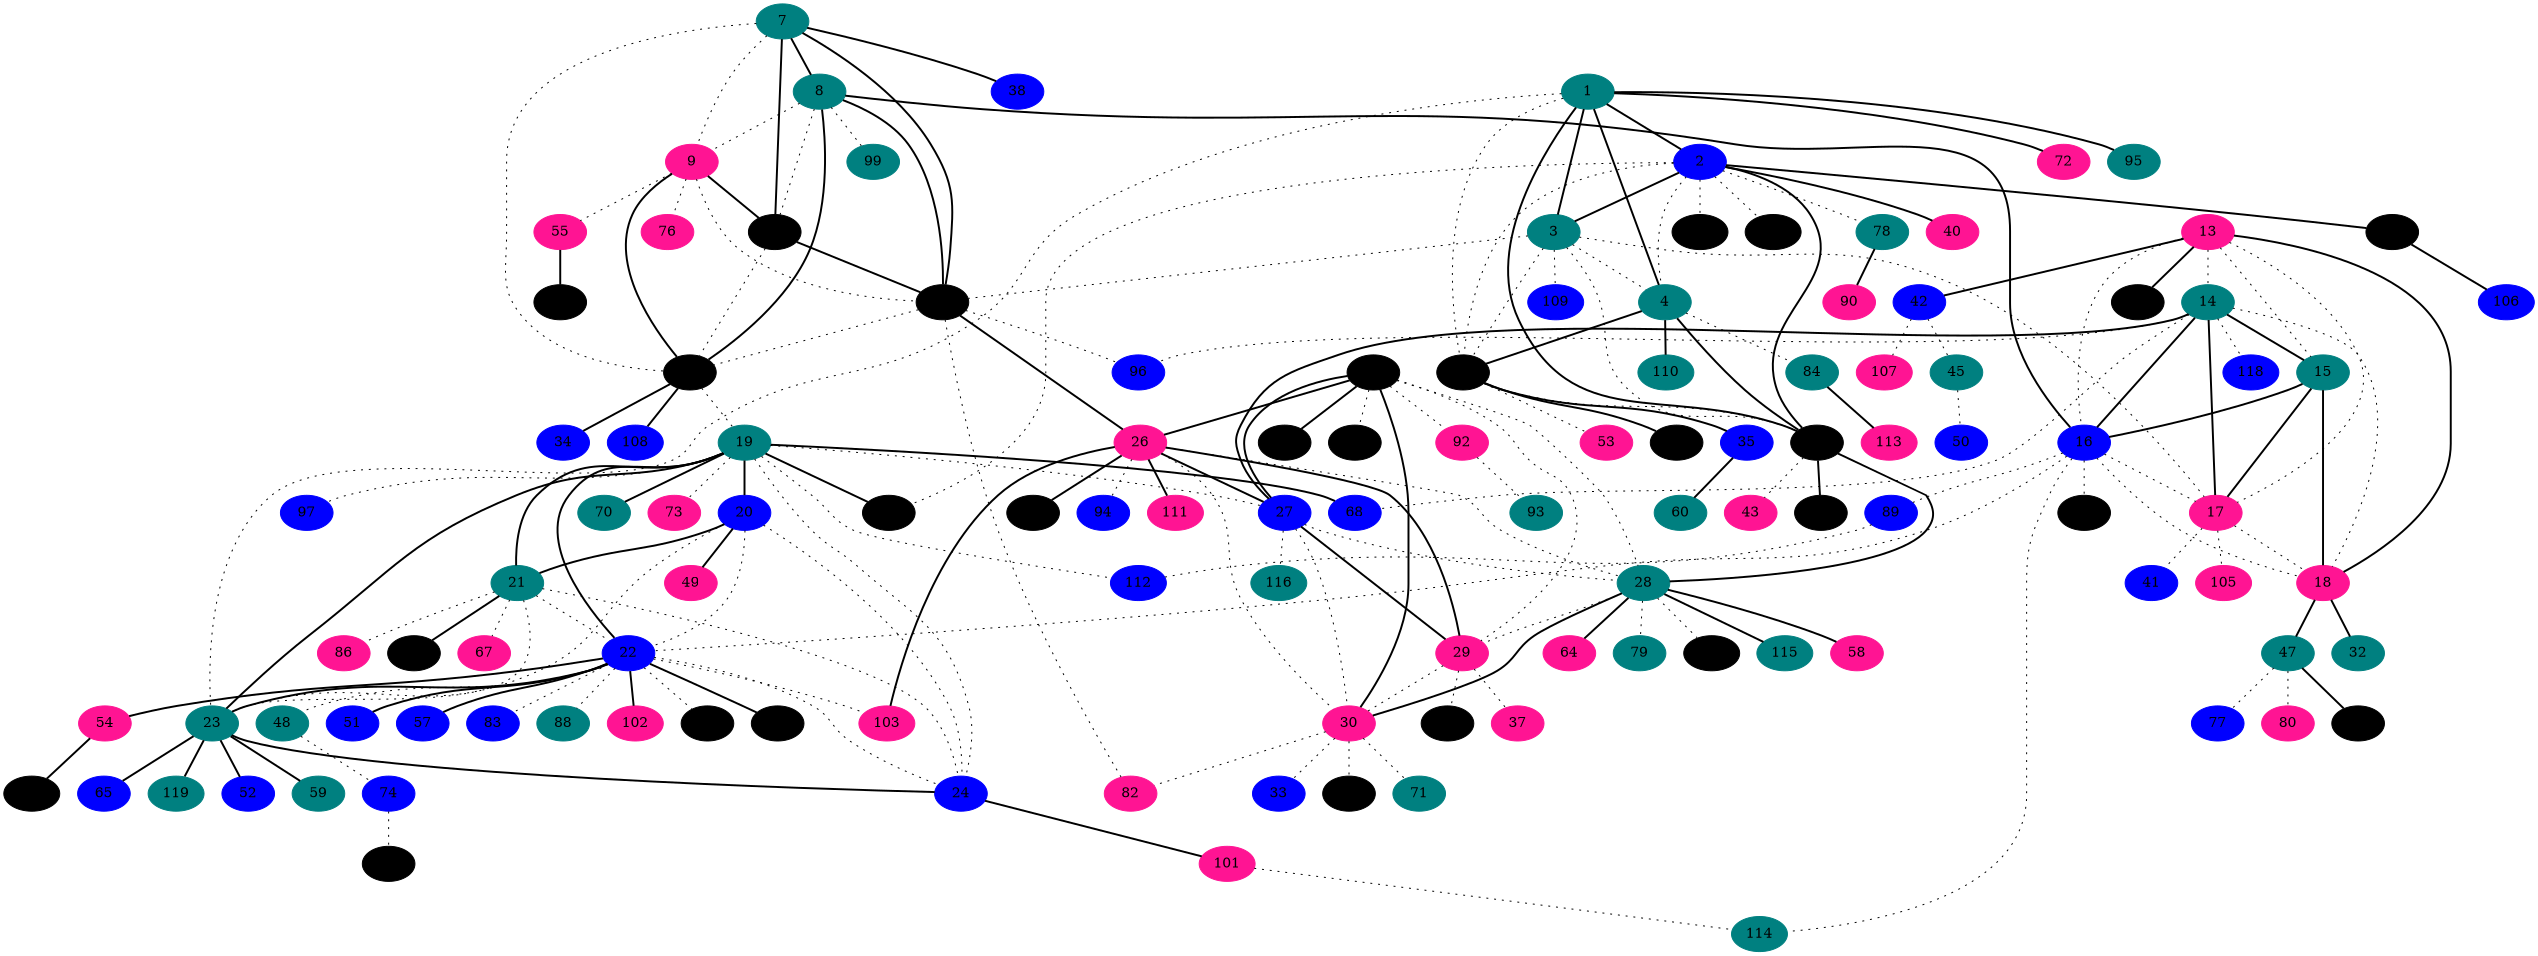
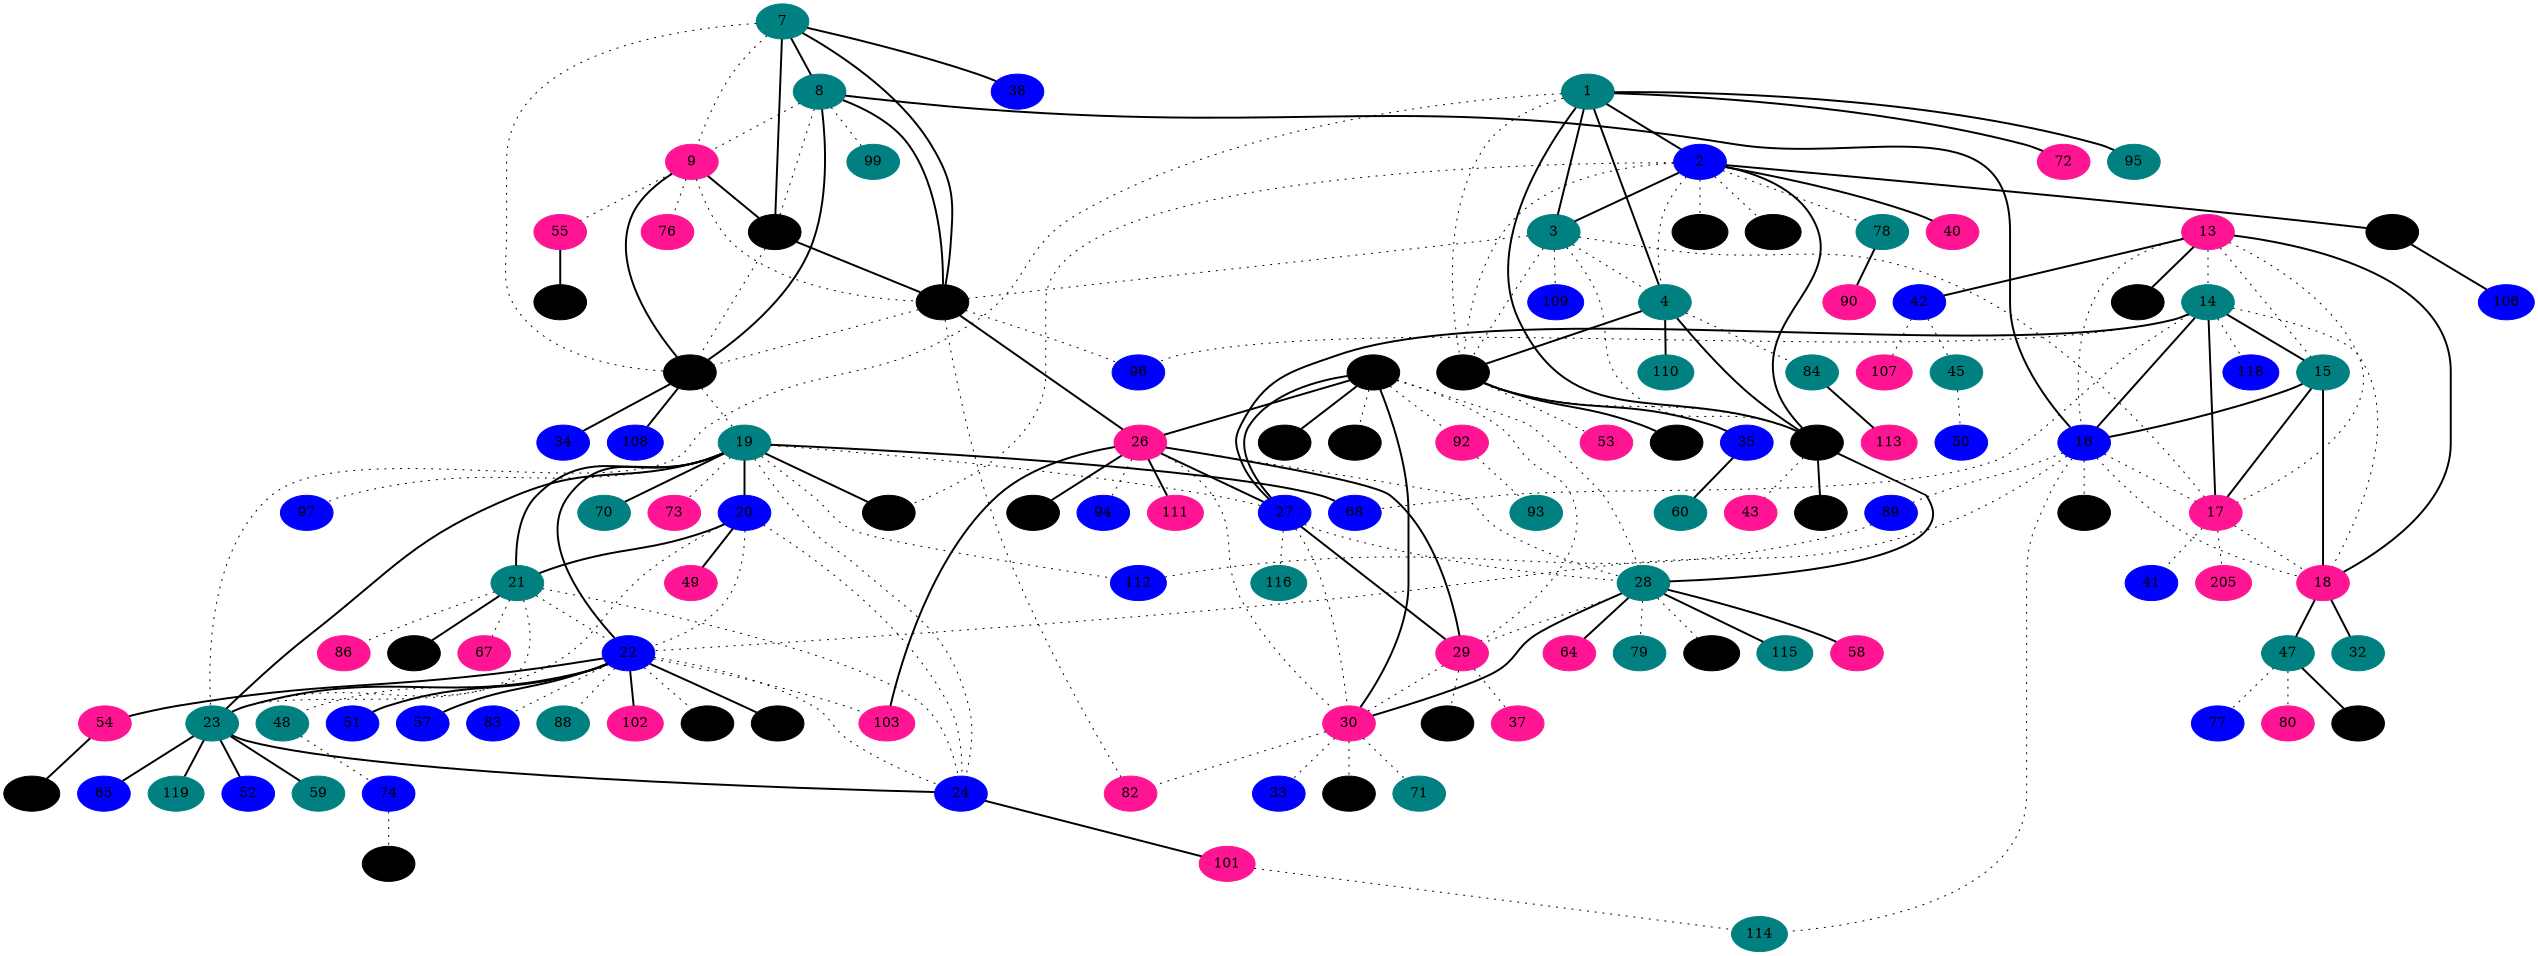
node "105": label "105" -> "205"
